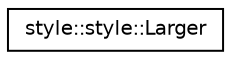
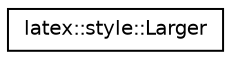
node "style::style::Larger": label "style::style::Larger" -> "latex::style::Larger"
